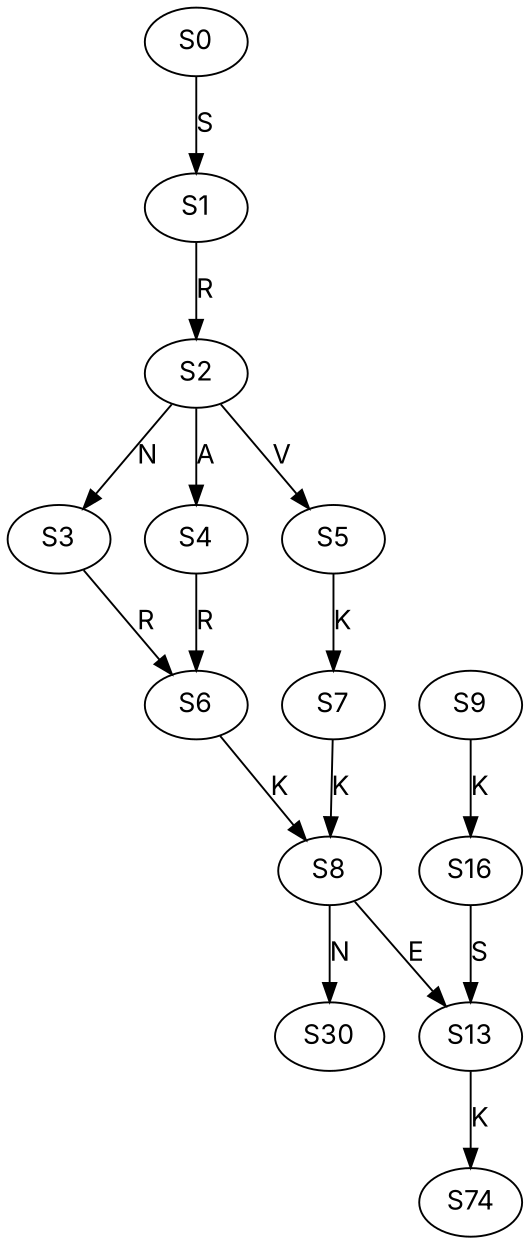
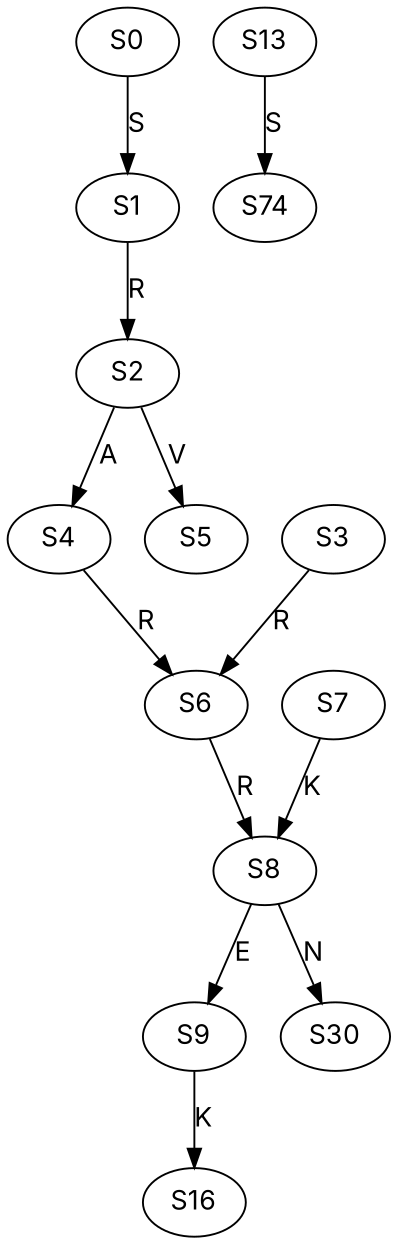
edge "S2" -> "S3": removed, label "N"
edge "S5" -> "S7": removed, label "K"
edge "S6" -> "S8": label "K" -> "R"
edge "S16" -> "S13": removed, label "S"
edge "S8" -> "S13": now "S8" -> "S9"
edge "S13" -> "S74": label "K" -> "S"
